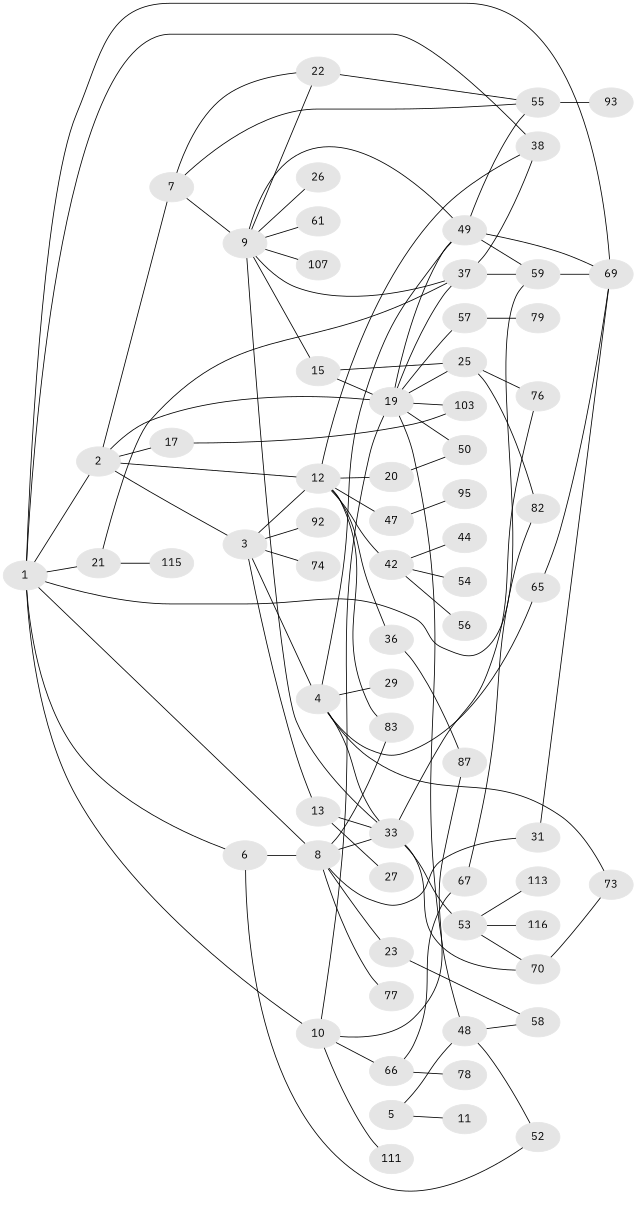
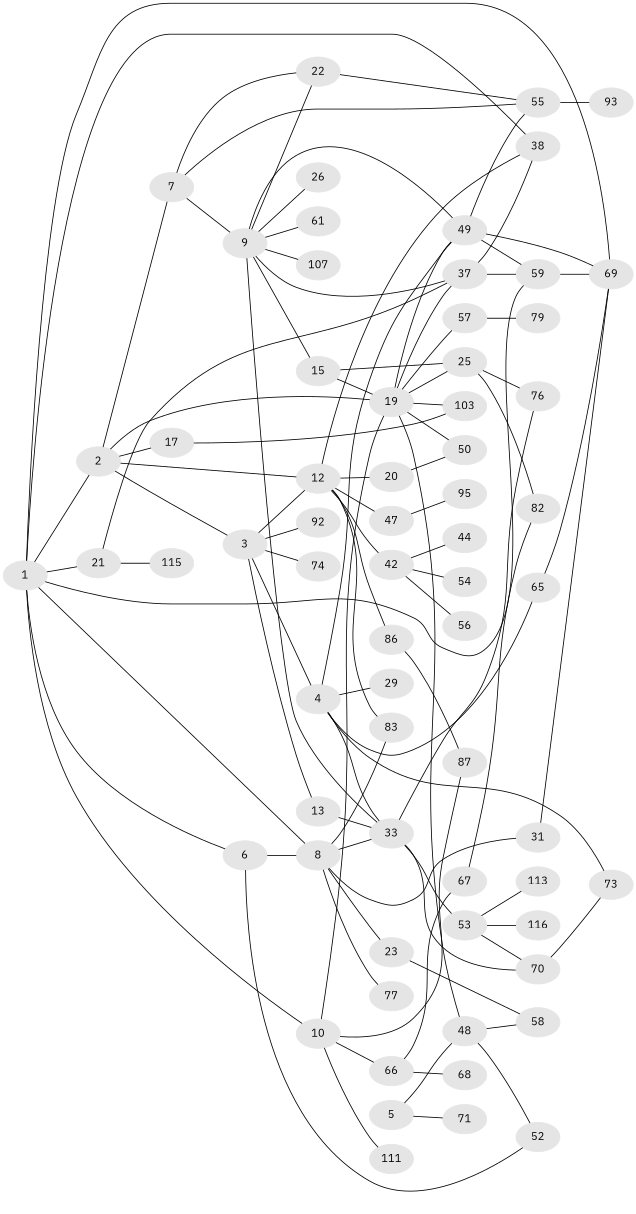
node "36": label "36" -> "86"
node "27": removed
node "78": label "78" -> "68"
node "11": label "11" -> "71"
